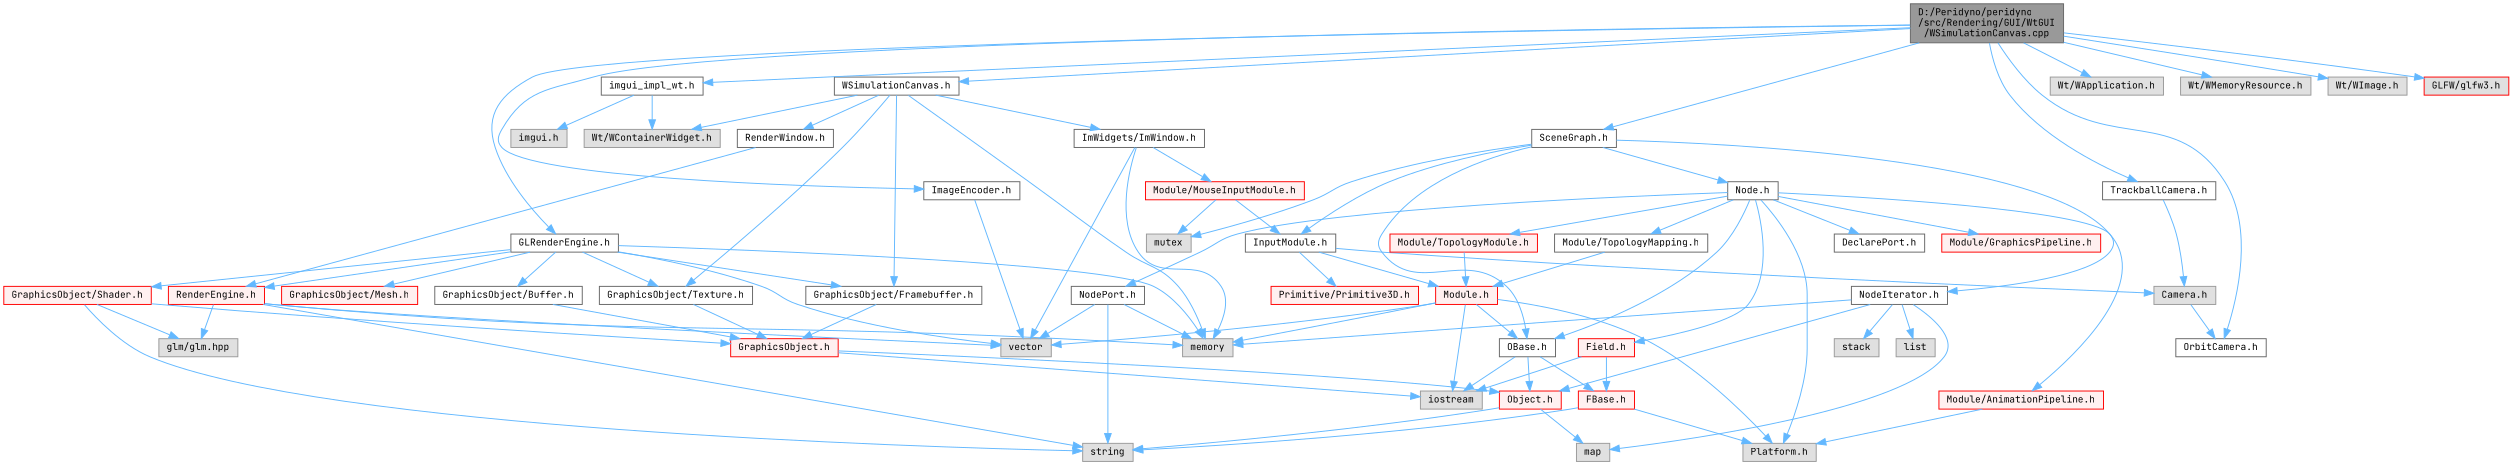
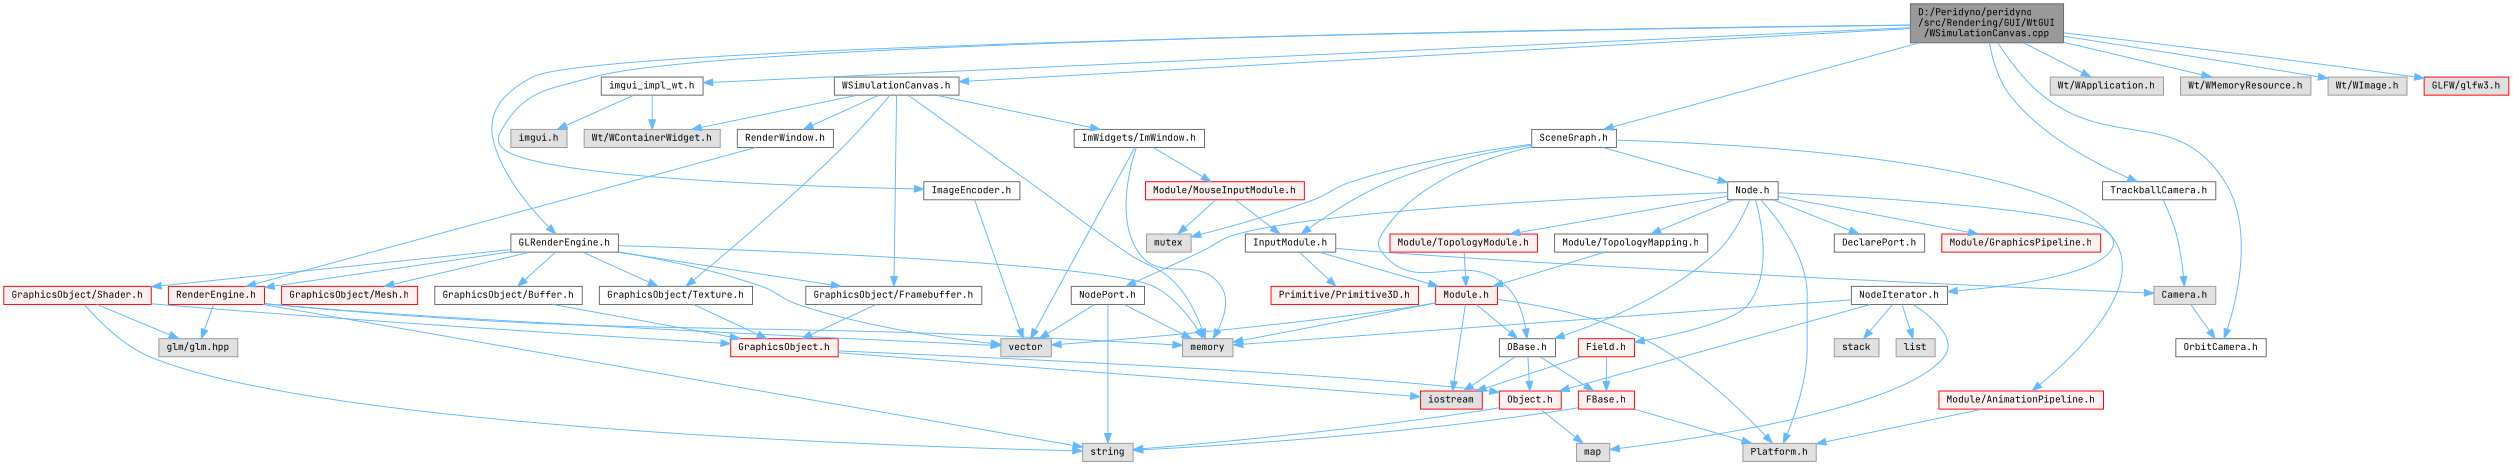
node "iostream": color grey60 -> red
